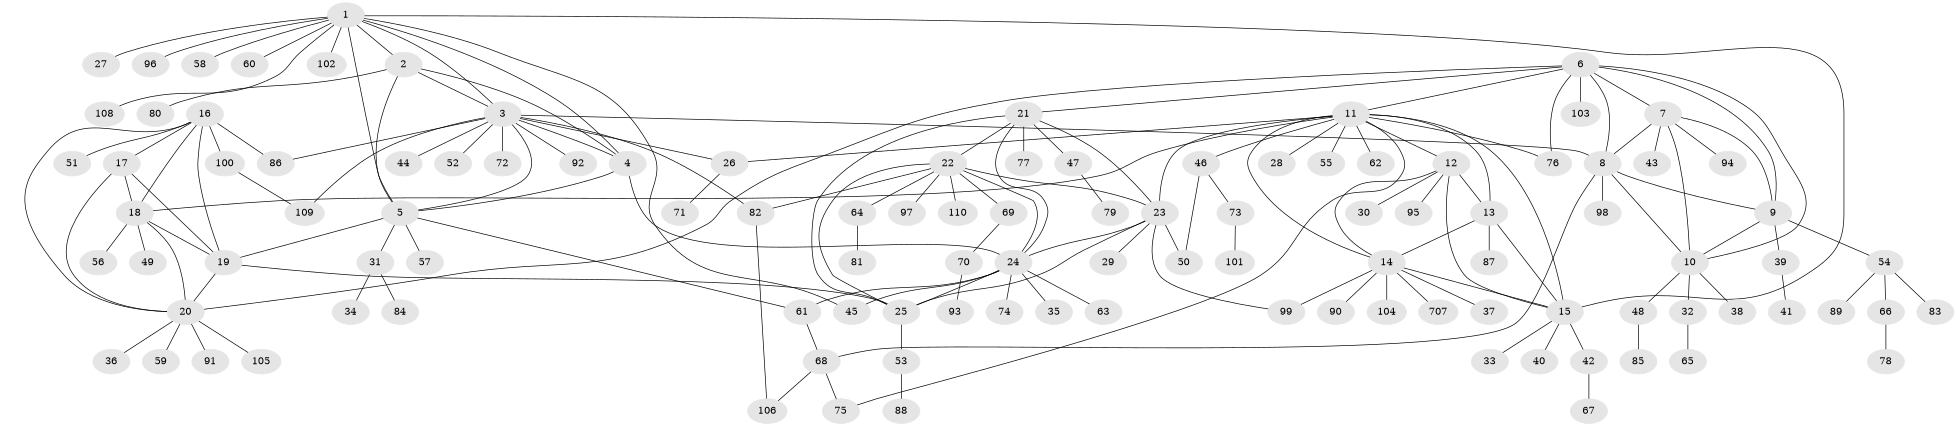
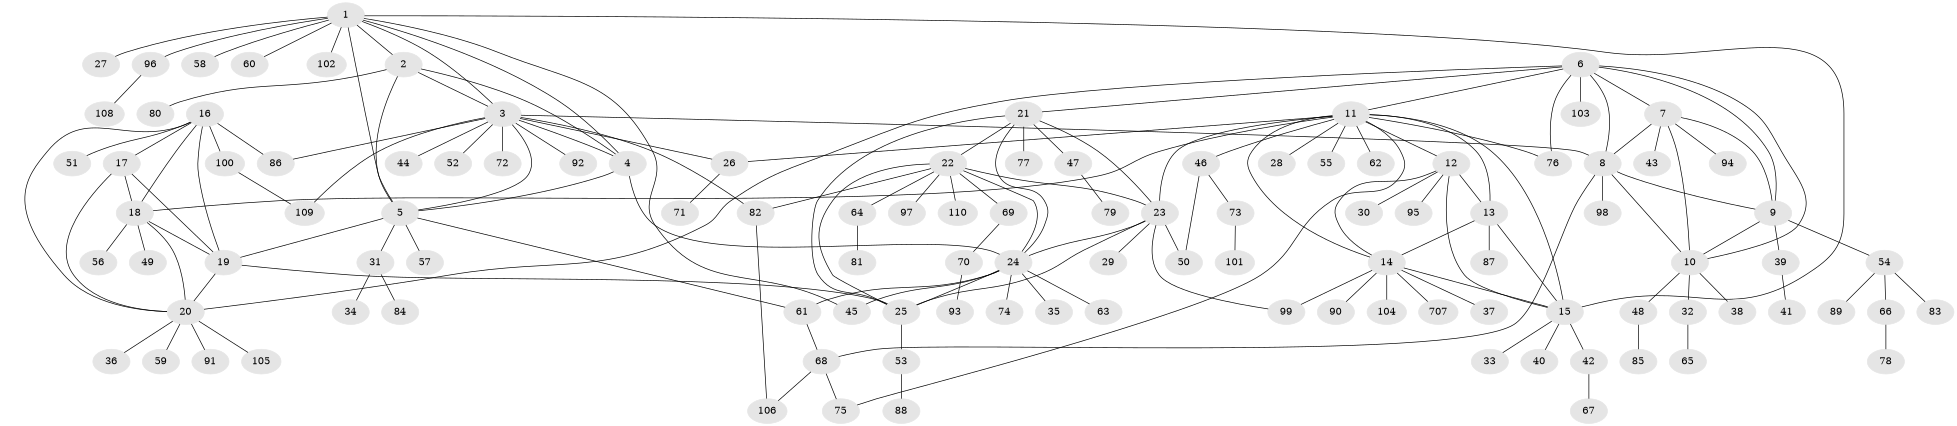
edge "1" -- "108": now "96" -- "108"
